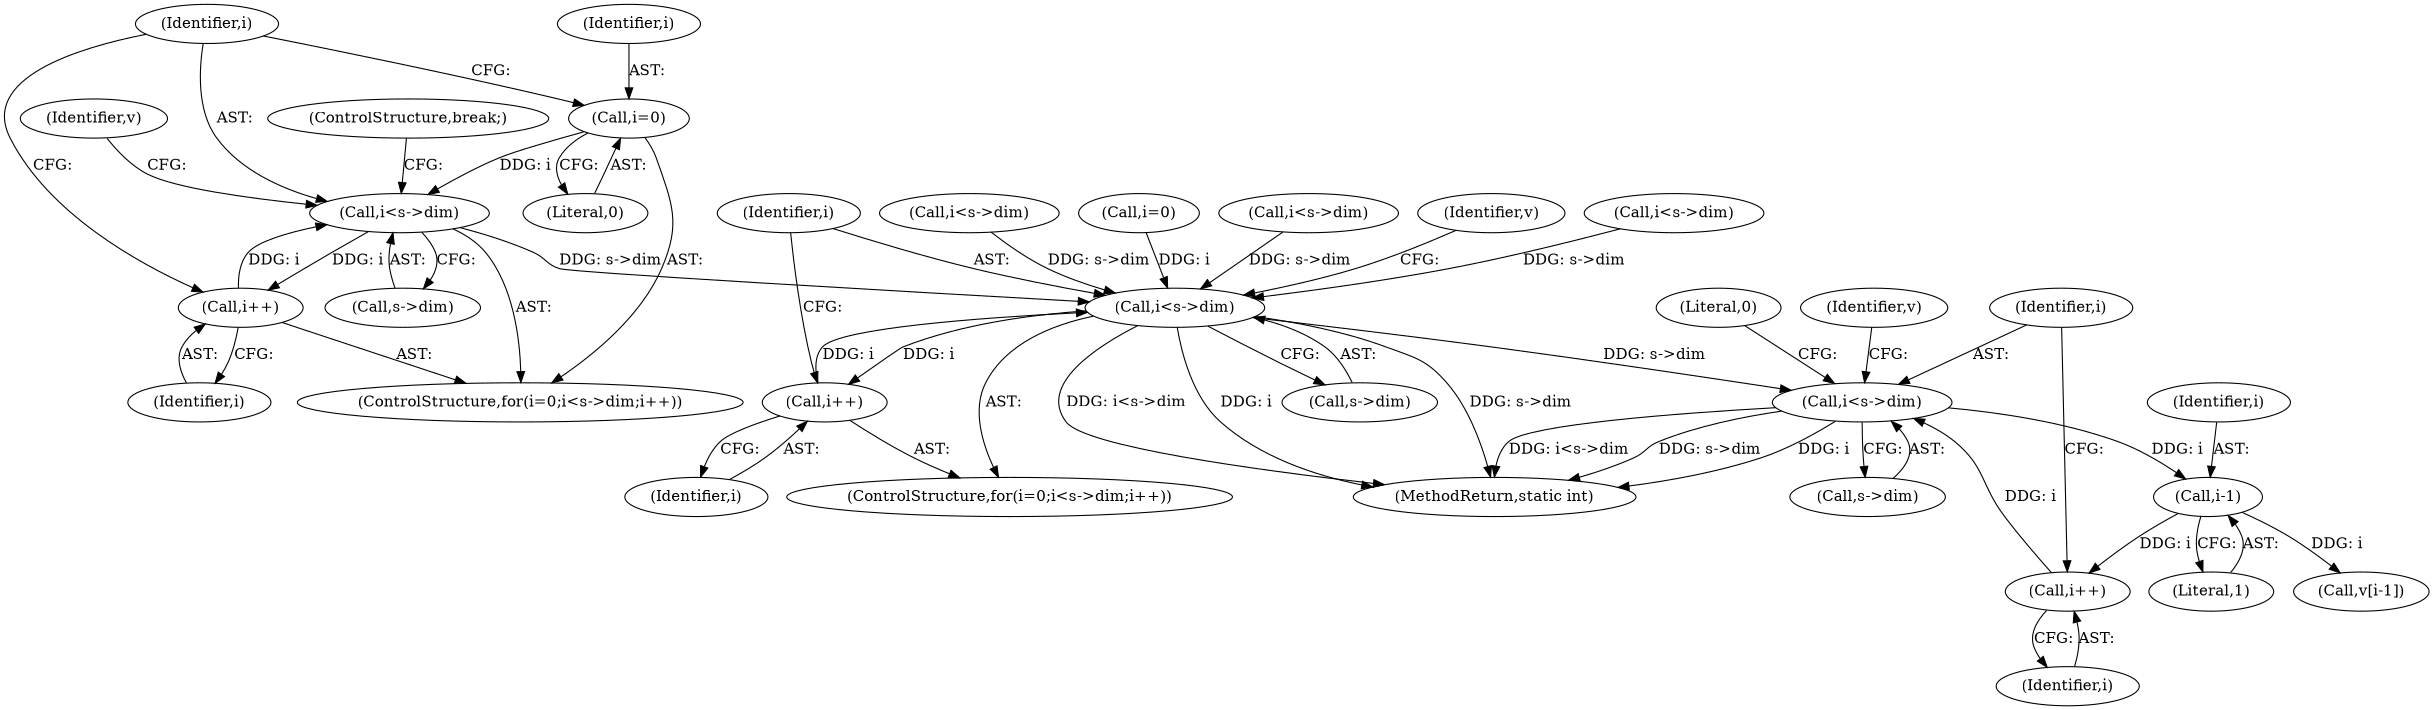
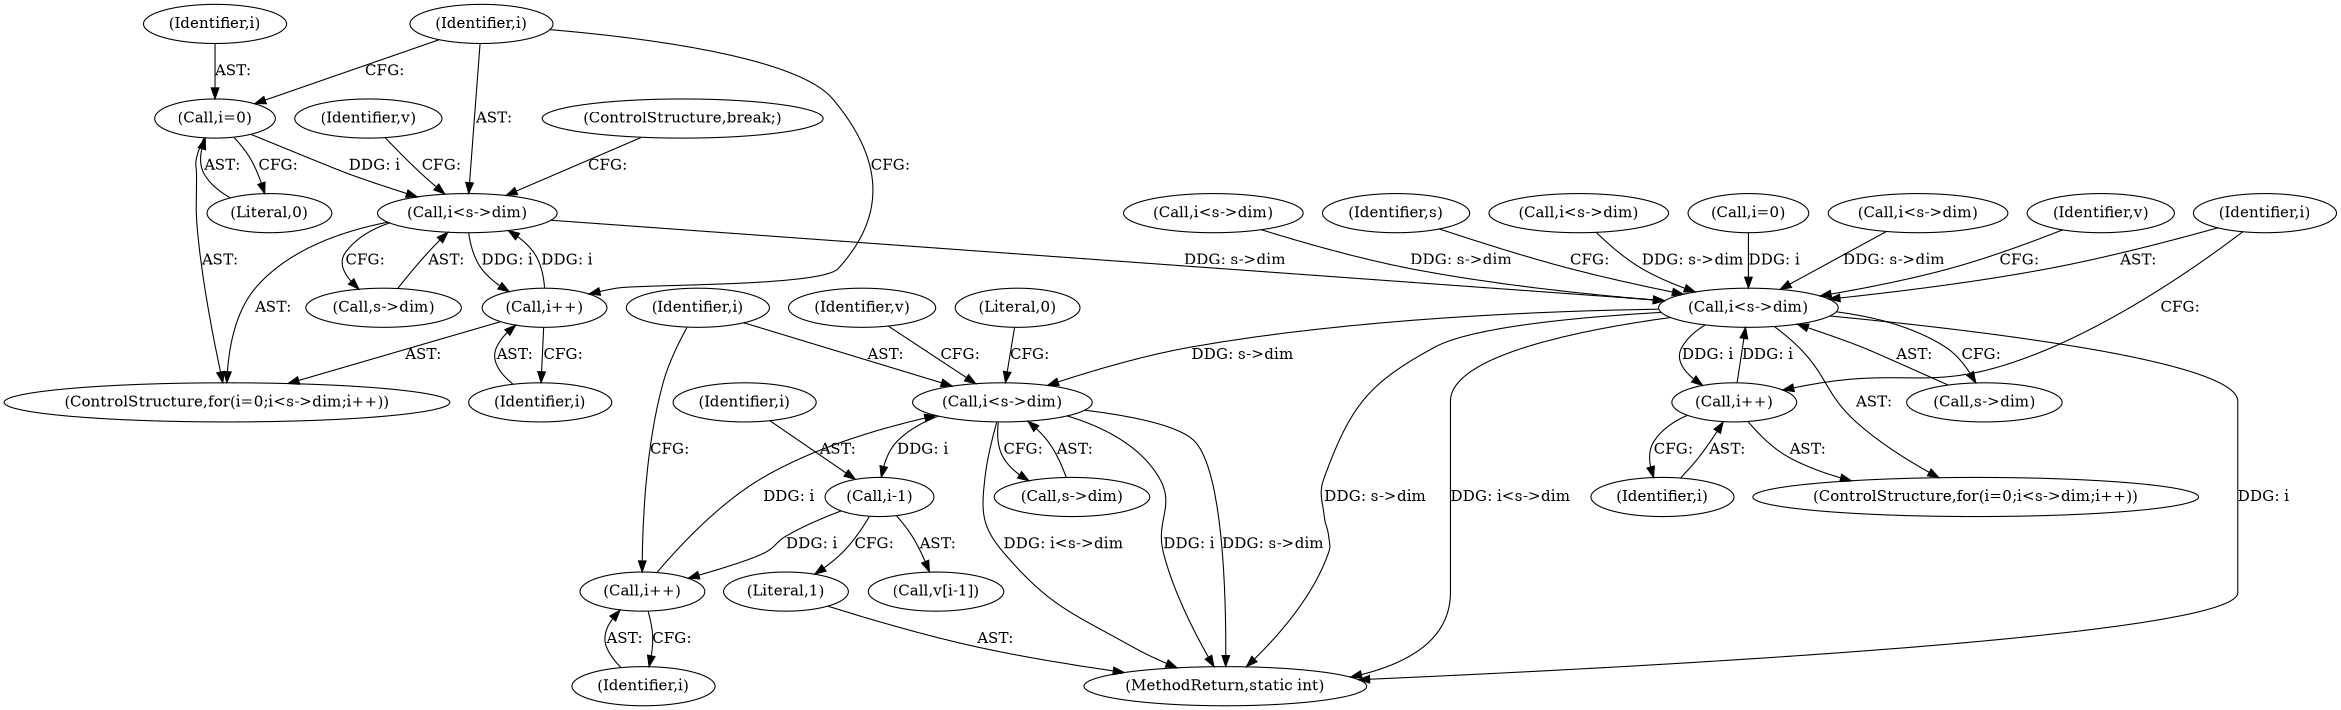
node "(Identifier,s)": added
edge "(Call,i-1)" -> "(Call,v[i-1])": label "DDG: i" -> "AST: "
edge "(Literal,1)" -> "(Call,i-1)": now "(Literal,1)" -> "(MethodReturn,static int)"
